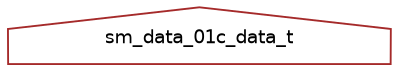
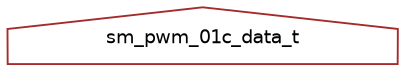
node "sm_data_01c_data_t": label "sm_data_01c_data_t" -> "sm_pwm_01c_data_t"
